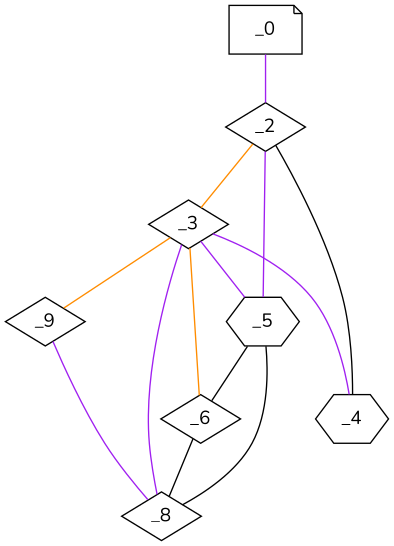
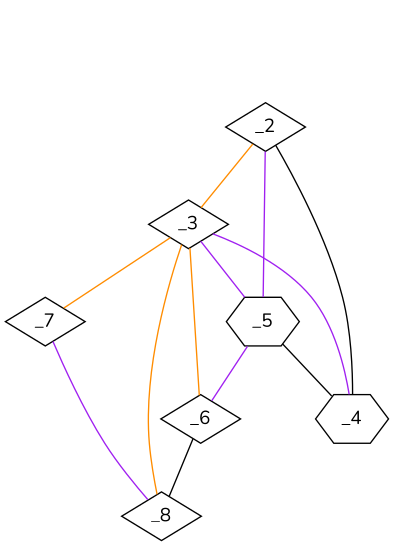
node "_0": removed
node "_9": label "_9" -> "_7"
edge "_3" -- "_8": color purple -> darkorange
edge "_5" -- "_6": color black -> purple
edge "_5" -- "_8": now "_5" -- "_4"
